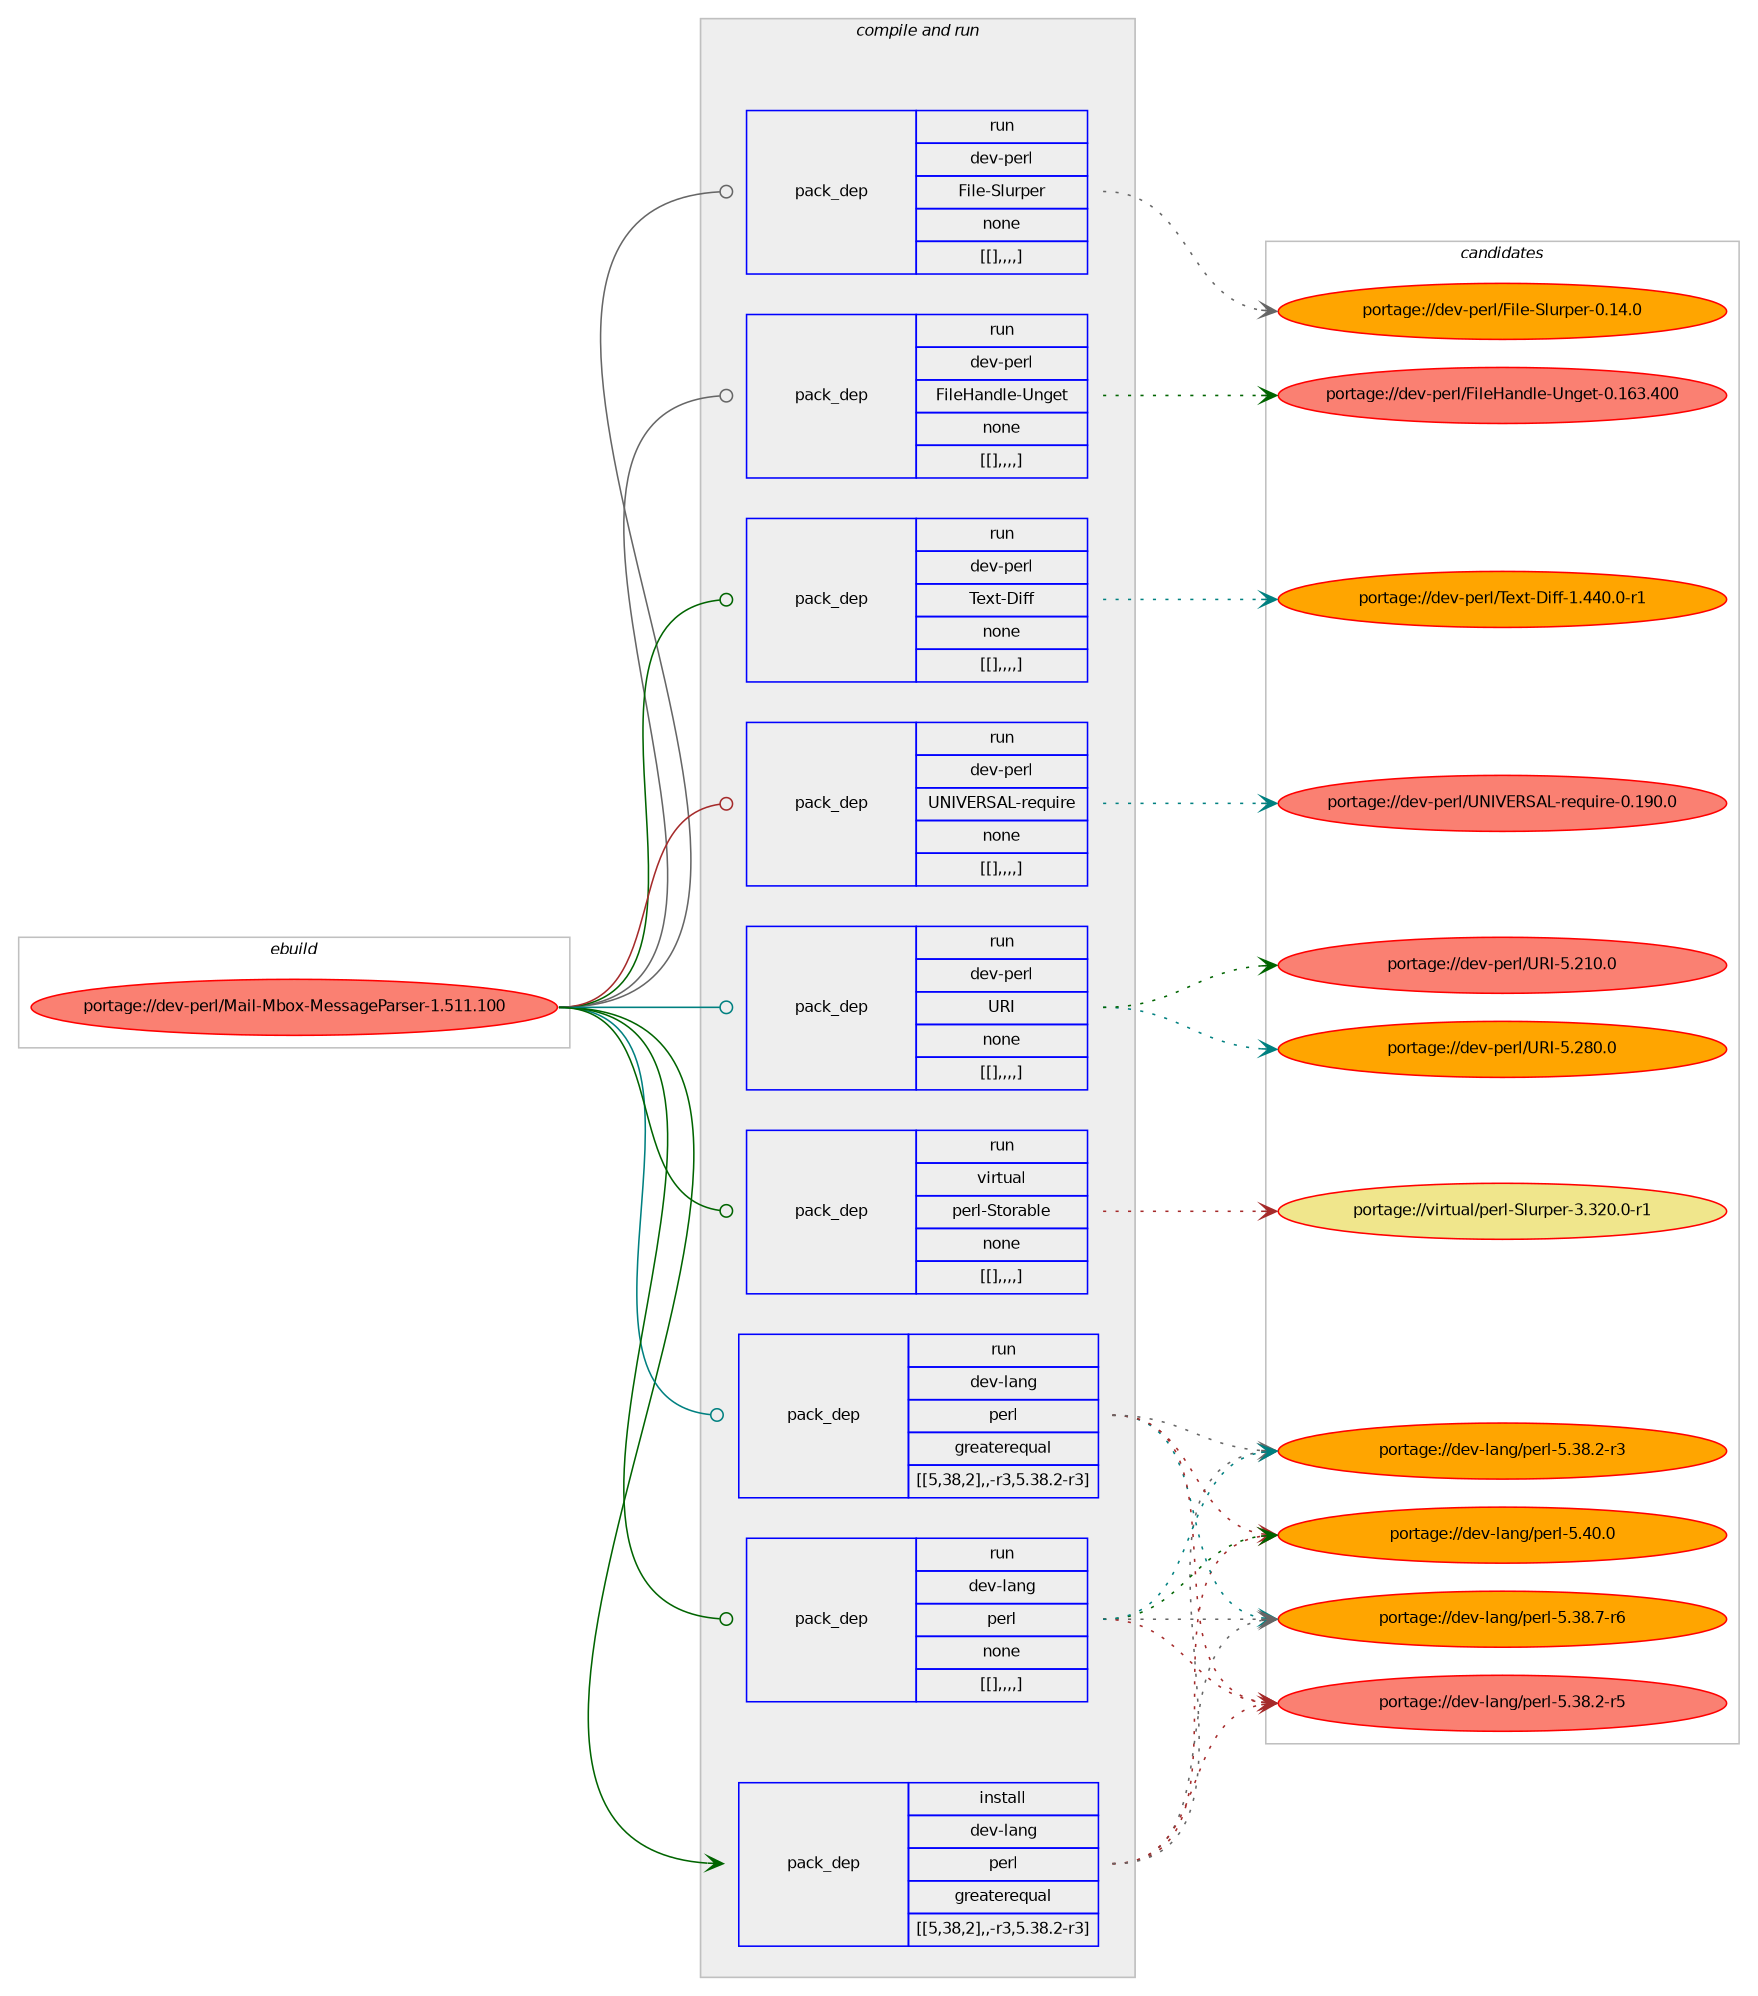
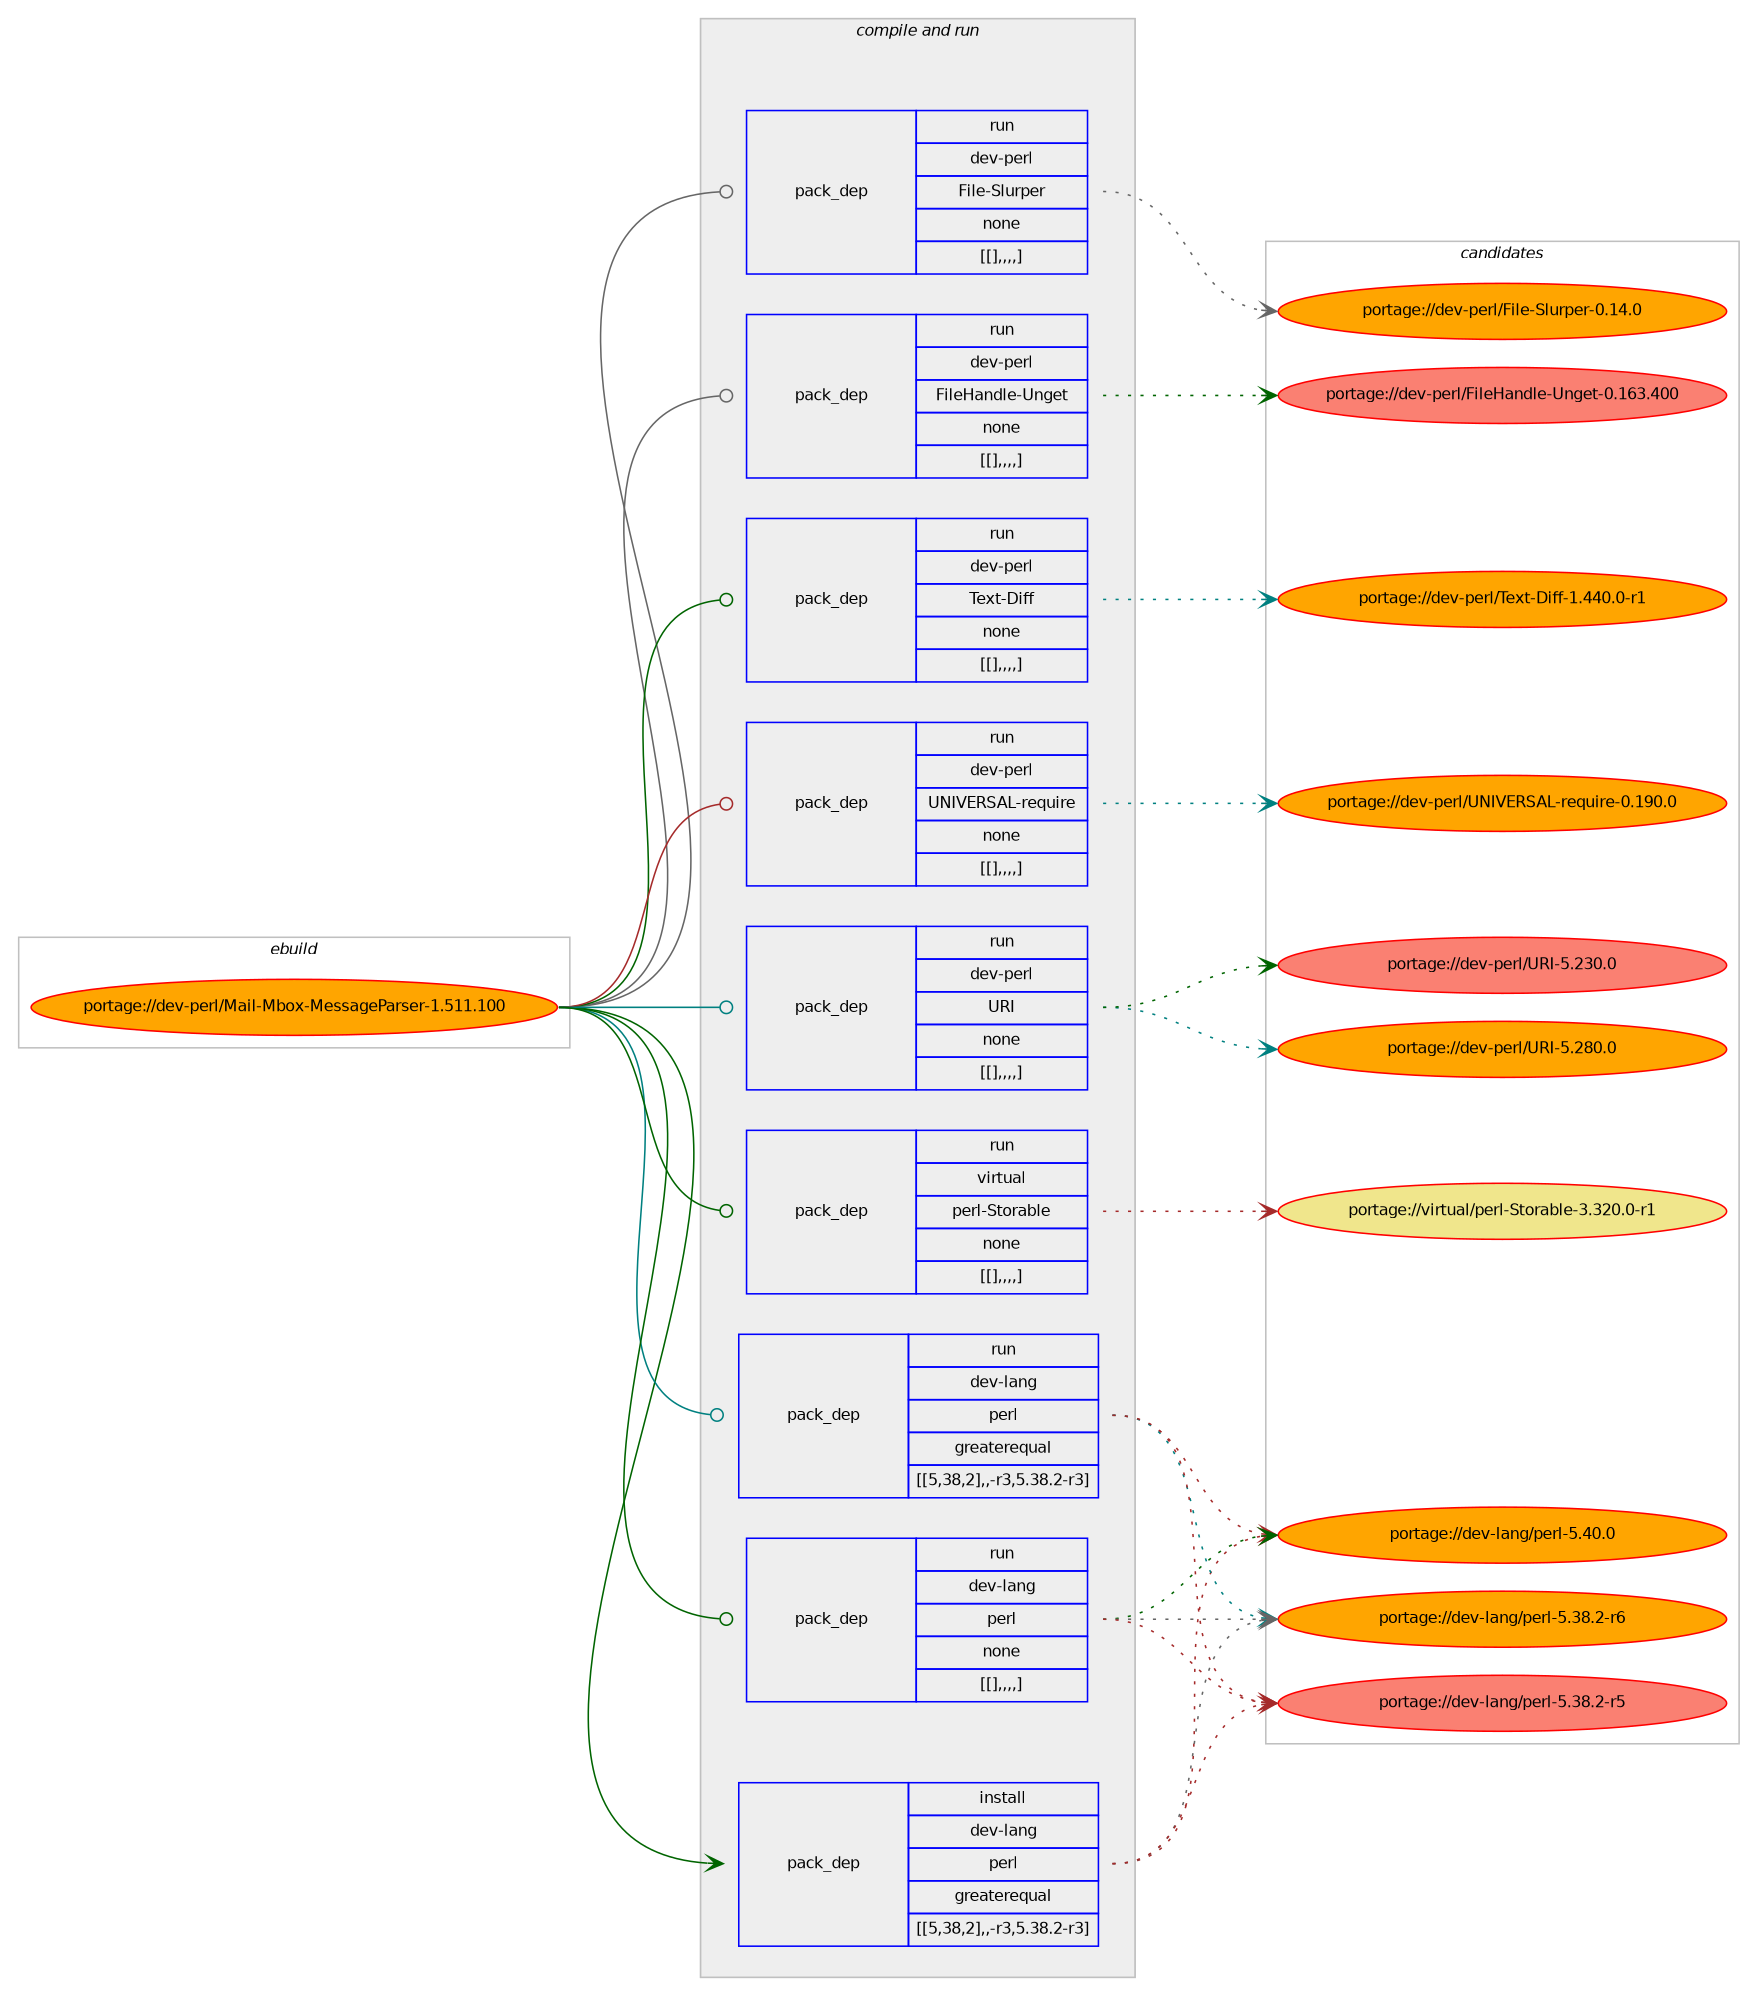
node "portage://dev-perl/UNIVERSAL-require-0.190.0": fillcolor salmon -> orange
node "portage://dev-perl/URI-5.210.0": label "portage://dev-perl/URI-5.210.0" -> "portage://dev-perl/URI-5.230.0"
node "portage://dev-perl/Mail-Mbox-MessageParser-1.511.100": fillcolor salmon -> orange
node "portage://virtual/perl-Slurper-3.320.0-r1": label "portage://virtual/perl-Slurper-3.320.0-r1" -> "portage://virtual/perl-Storable-3.320.0-r1"
node "portage://dev-lang/perl-5.38.2-r3": removed
node "portage://dev-lang/perl-5.38.7-r6": label "portage://dev-lang/perl-5.38.7-r6" -> "portage://dev-lang/perl-5.38.2-r6"
